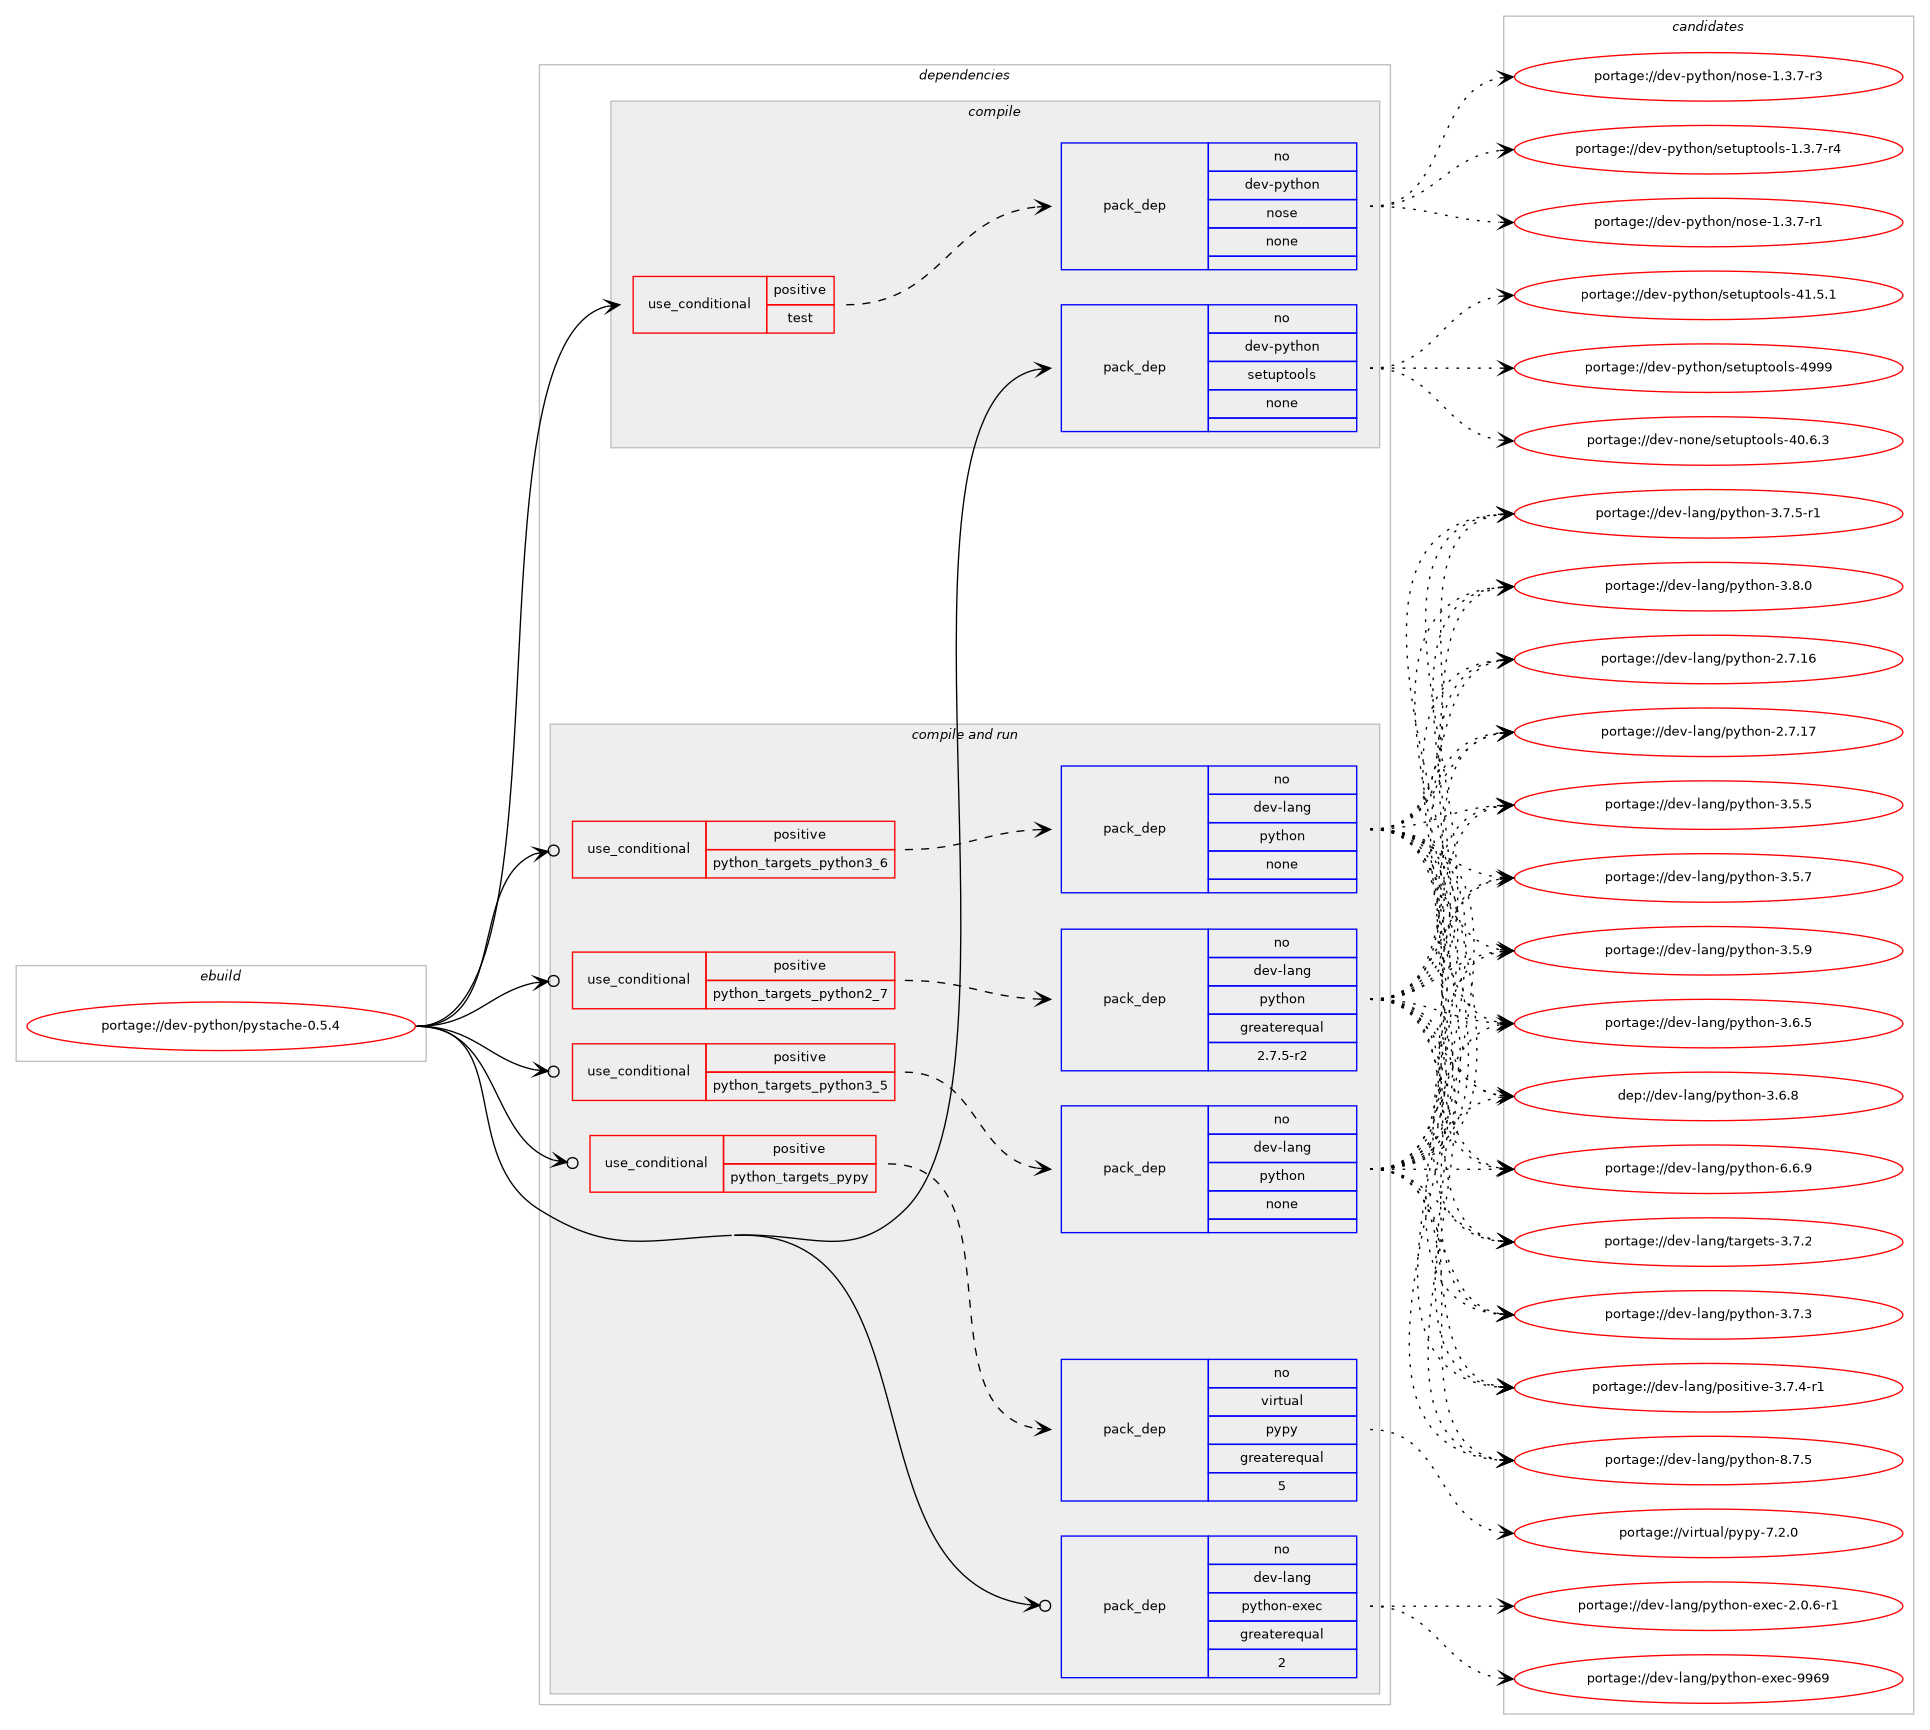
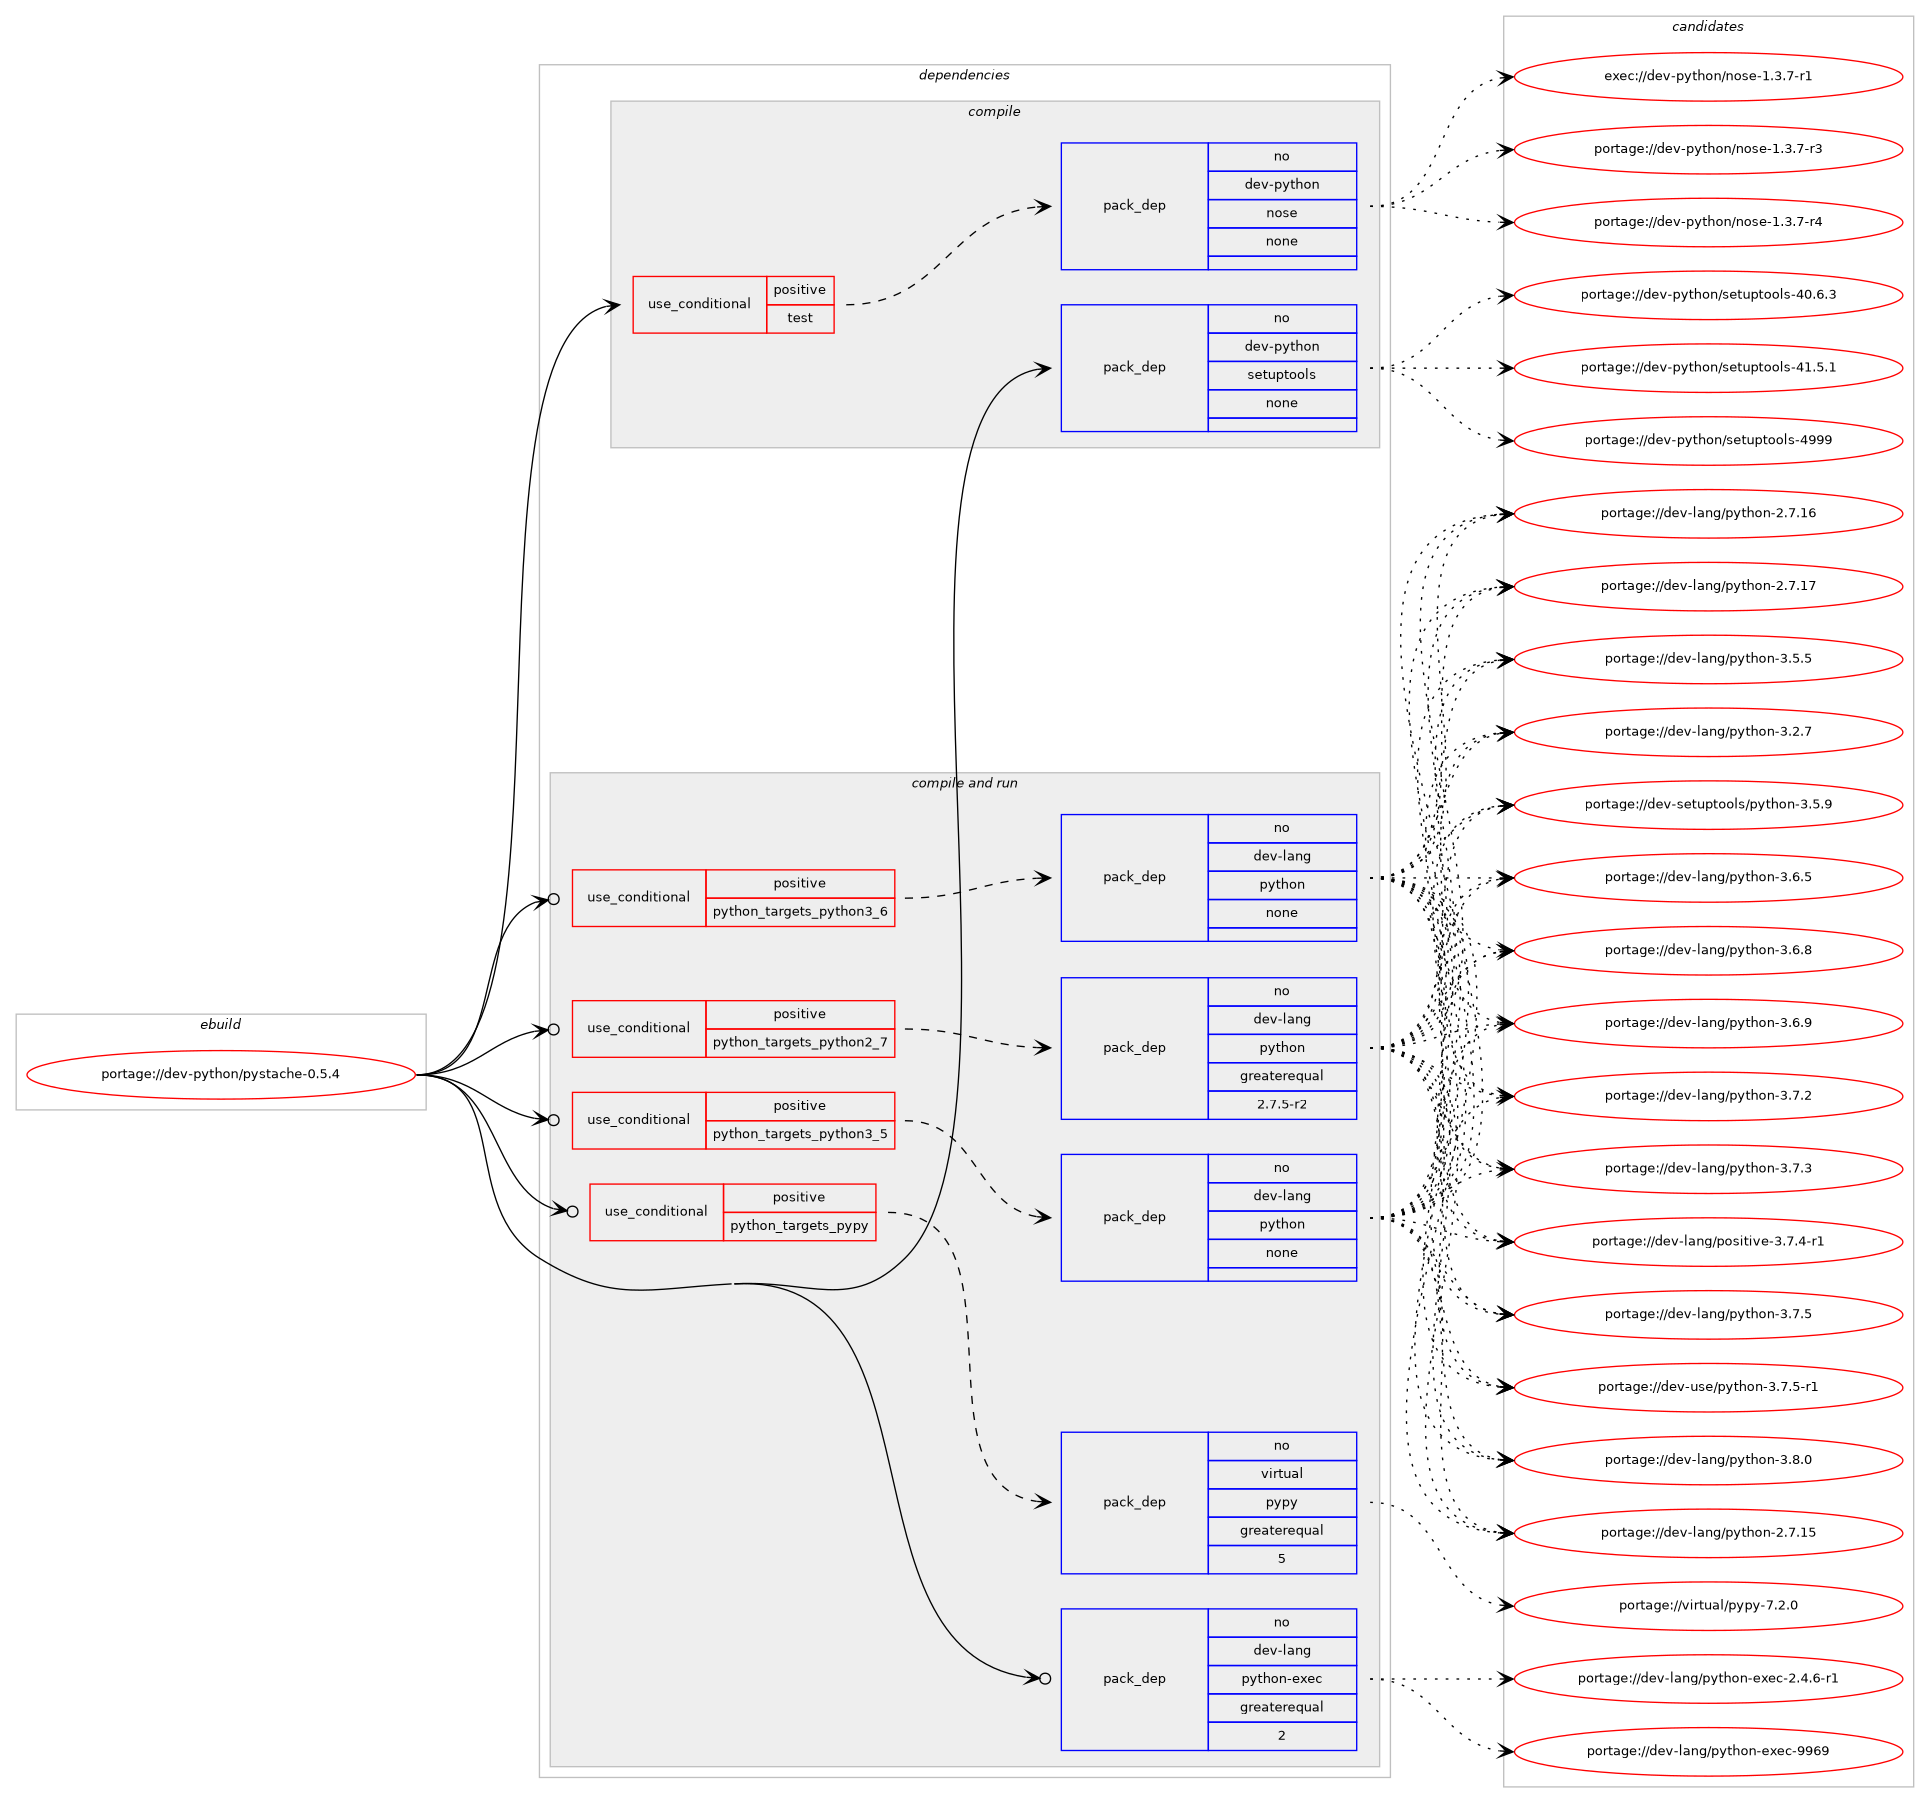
node "portage://dev-python/setuptools-1.3.7-r4": label "portage://dev-python/setuptools-1.3.7-r4" -> "portage://dev-python/nose-1.3.7-r4"
node "portage://dev-python/nose-1.3.7-r1": label "portage://dev-python/nose-1.3.7-r1" -> "exec://dev-python/nose-1.3.7-r1"
node "portage://dev-none/setuptools-40.6.3": label "portage://dev-none/setuptools-40.6.3" -> "portage://dev-python/setuptools-40.6.3"
node "portage://dev-lang/python-3.7.5-r1": label "portage://dev-lang/python-3.7.5-r1" -> "portage://dev-use/python-3.7.5-r1"
node "portage://dev-lang/python-3.5.7": label "portage://dev-lang/python-3.5.7" -> "portage://dev-lang/python-3.2.7"
node "portage://dev-lang/python-3.5.9": label "portage://dev-lang/python-3.5.9" -> "portage://dev-setuptools/python-3.5.9"
node "dep://dev-lang/python-3.6.8": label "dep://dev-lang/python-3.6.8" -> "portage://dev-lang/python-3.6.8"
node "portage://dev-lang/python-6.6.9": label "portage://dev-lang/python-6.6.9" -> "portage://dev-lang/python-3.6.9"
node "portage://dev-lang/targets-3.7.2": label "portage://dev-lang/targets-3.7.2" -> "portage://dev-lang/python-3.7.2"
node "portage://dev-lang/python-8.7.5": label "portage://dev-lang/python-8.7.5" -> "portage://dev-lang/python-3.7.5"
node "portage://dev-lang/python-2.7.15": added
node "portage://dev-lang/python-exec-2.0.6-r1": label "portage://dev-lang/python-exec-2.0.6-r1" -> "portage://dev-lang/python-exec-2.4.6-r1"
